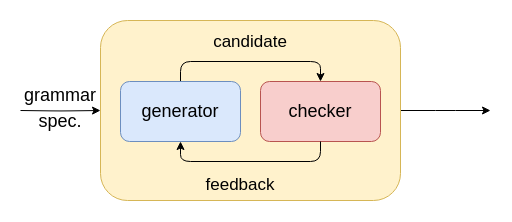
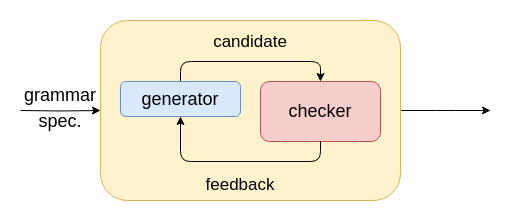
node "generator": size 120x60 -> 120x35
